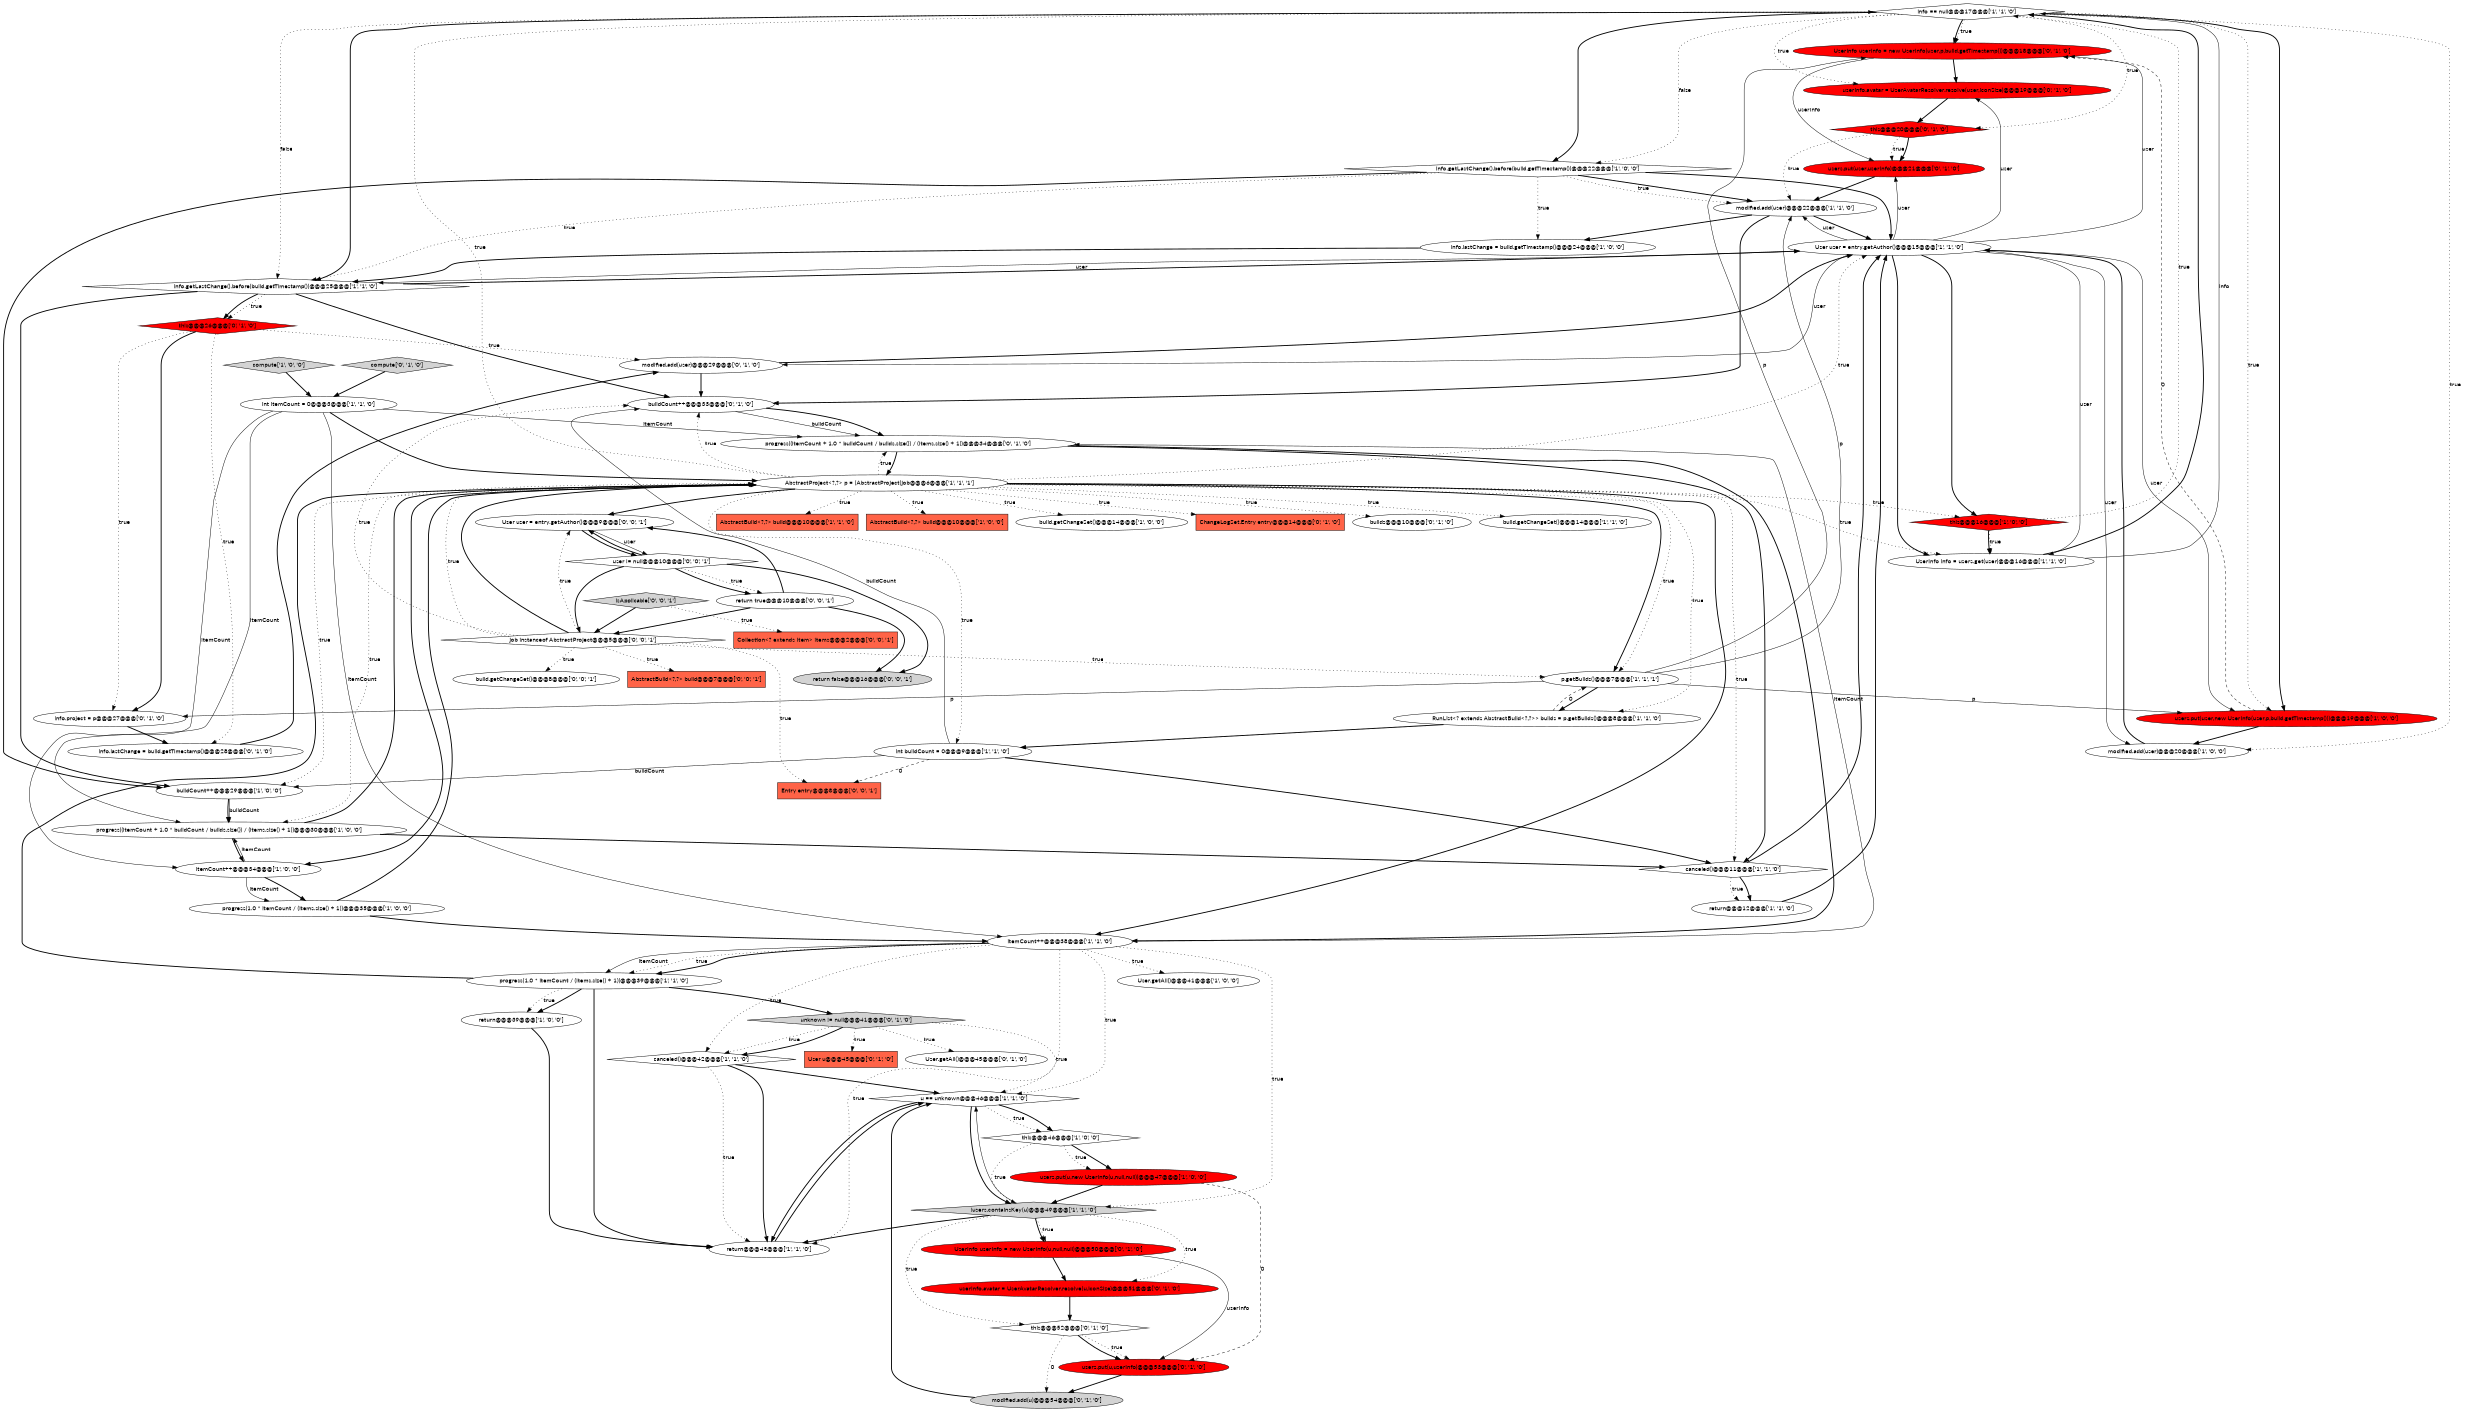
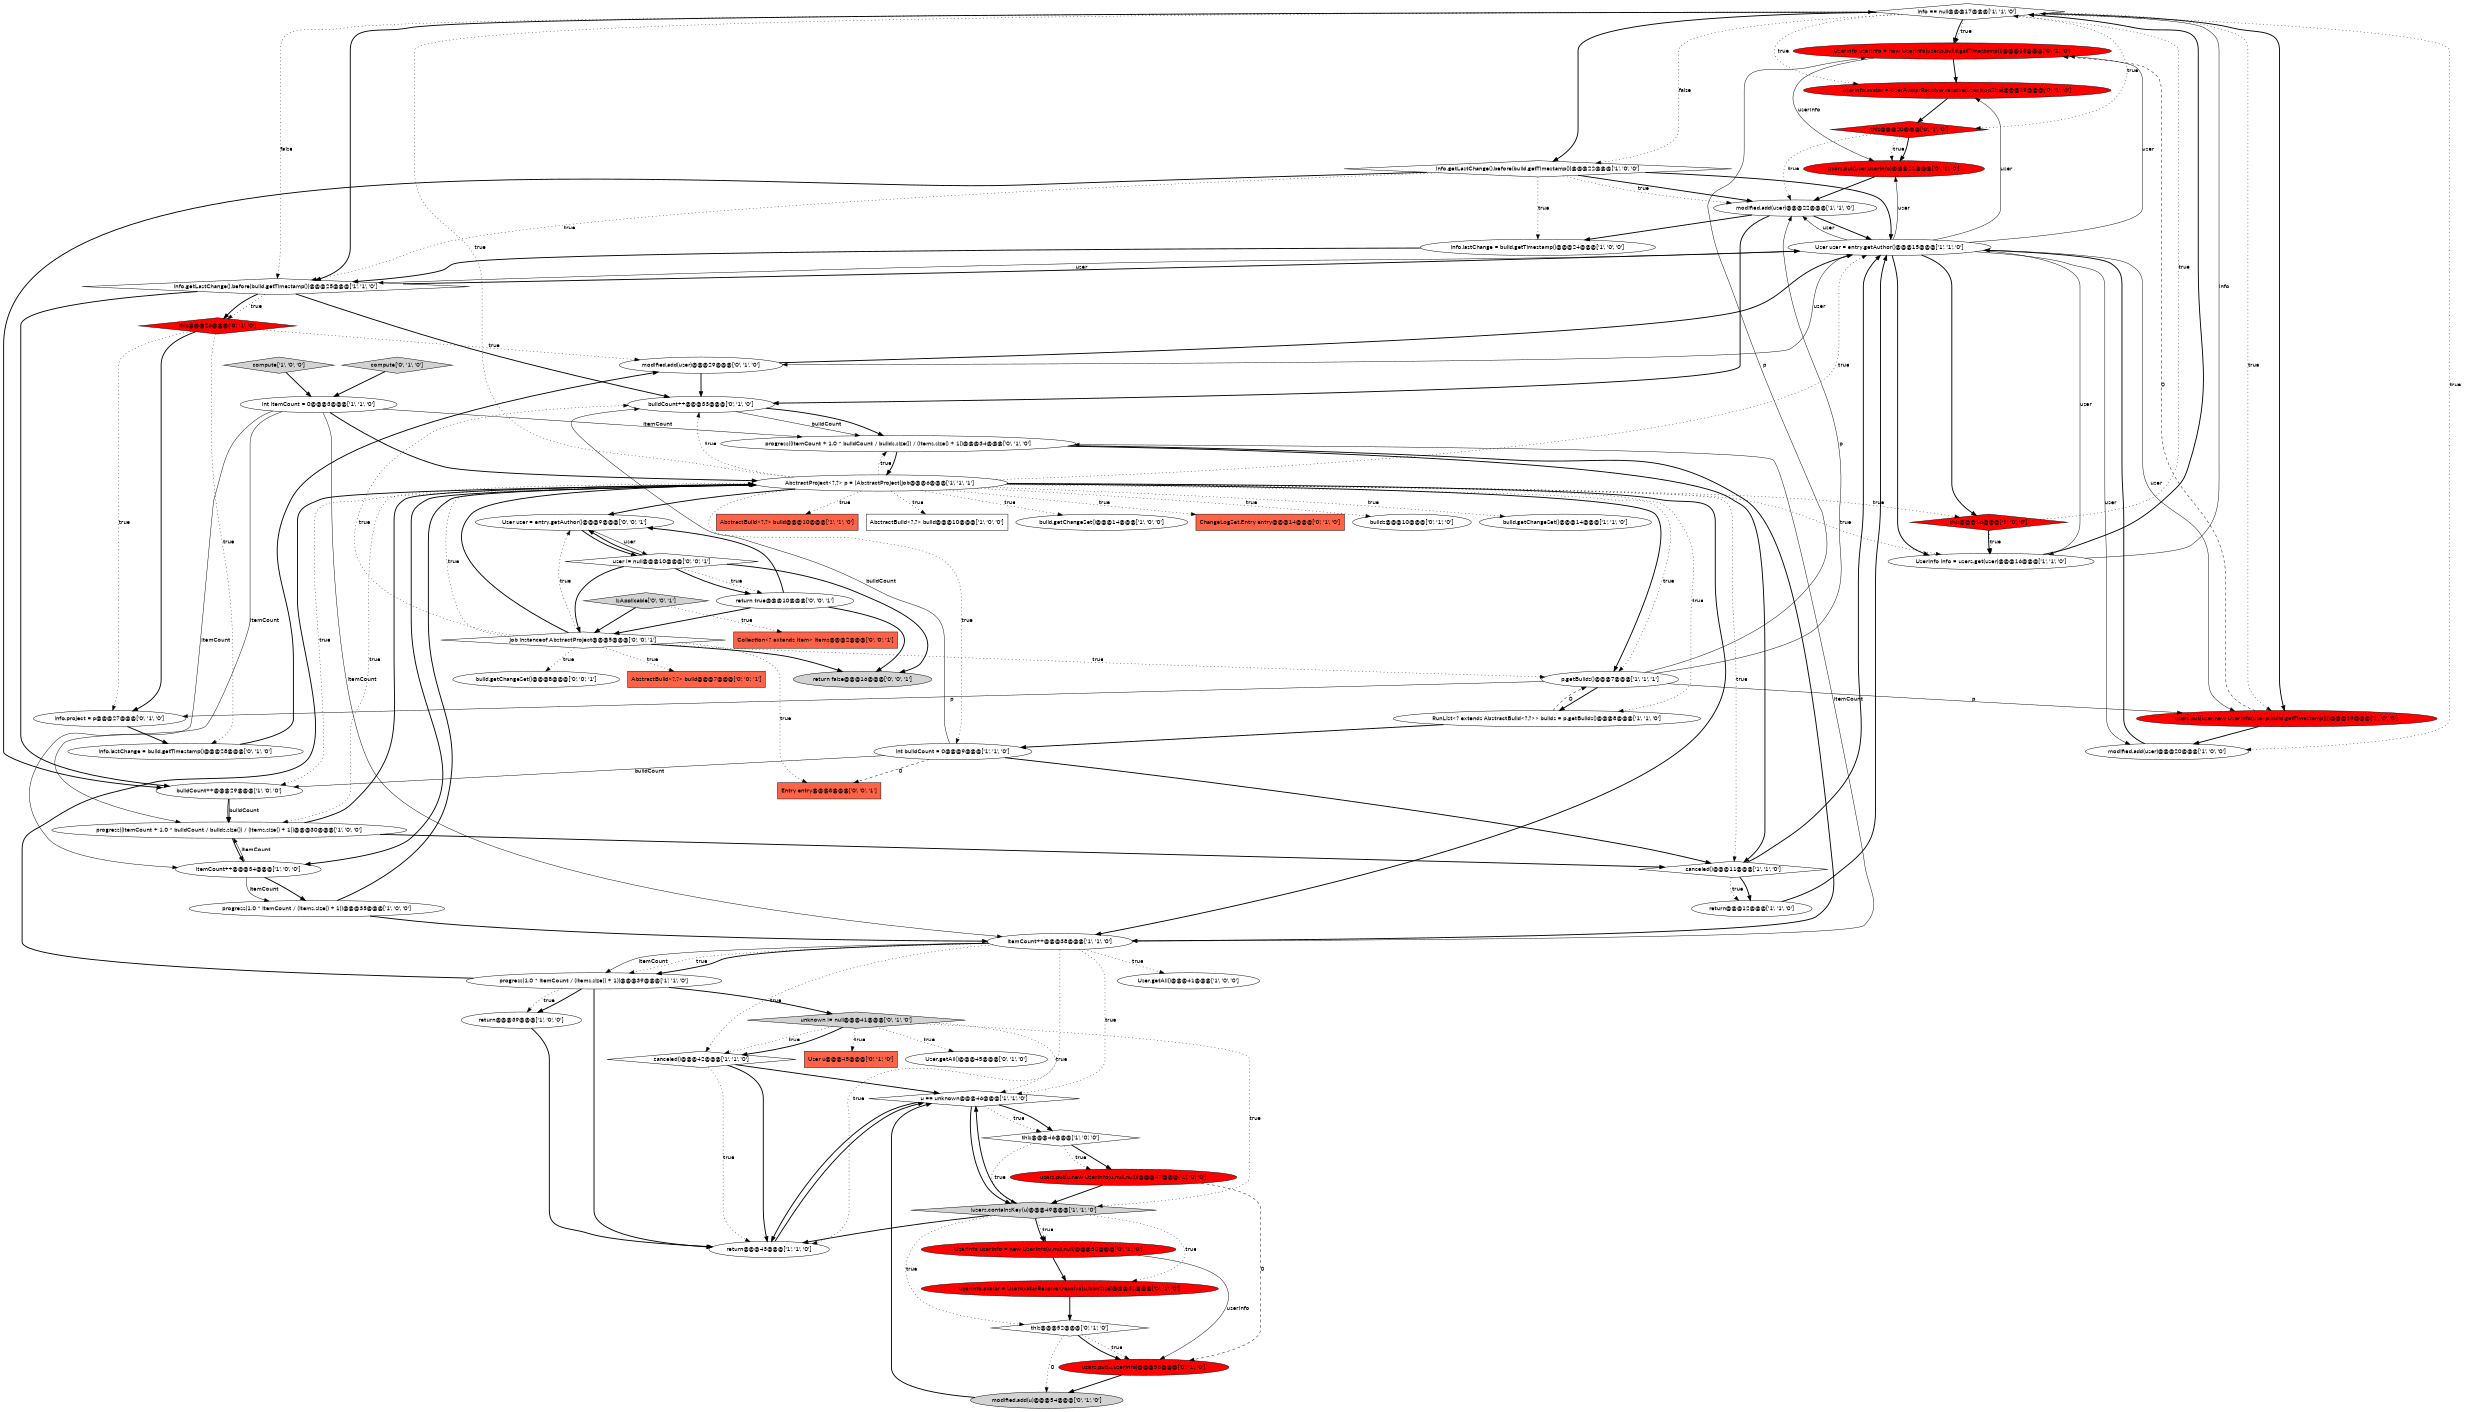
node "AbstractBuild<?,?> build@@@10@@@['1', '0', '0']": fillcolor tomato -> white
edge "job instanceof AbstractProject@@@5@@@['0', '0', '1']" -> "return false@@@16@@@['0', '0', '1']": added
edge "itemCount++@@@38@@@['1', '1', '0']" -> "!users.containsKey(u)@@@49@@@['1', '1', '0']": now "unknown != null@@@41@@@['0', '1', '0']" -> "!users.containsKey(u)@@@49@@@['1', '1', '0']"
edge "!users.containsKey(u)@@@49@@@['1', '1', '0']" -> "u == unknown@@@46@@@['1', '1', '0']": style solid -> bold
